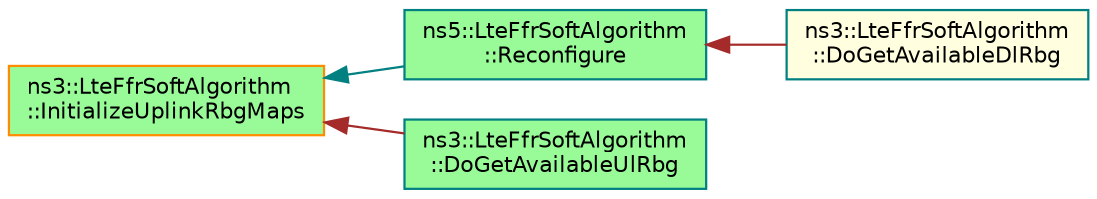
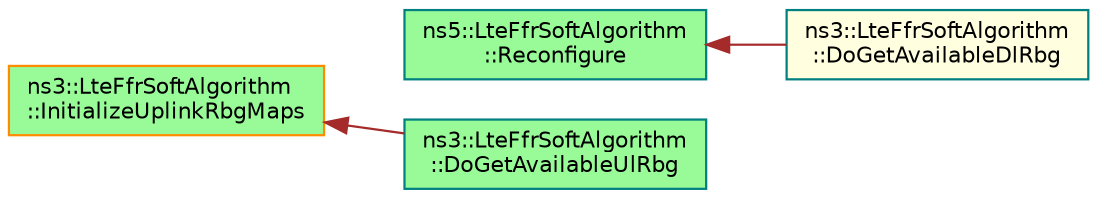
edge "ns5::LteFfrSoftAlgorithm ::Reconfigure" -> "ns3::LteFfrSoftAlgorithm ::InitializeUplinkRbgMaps": removed
